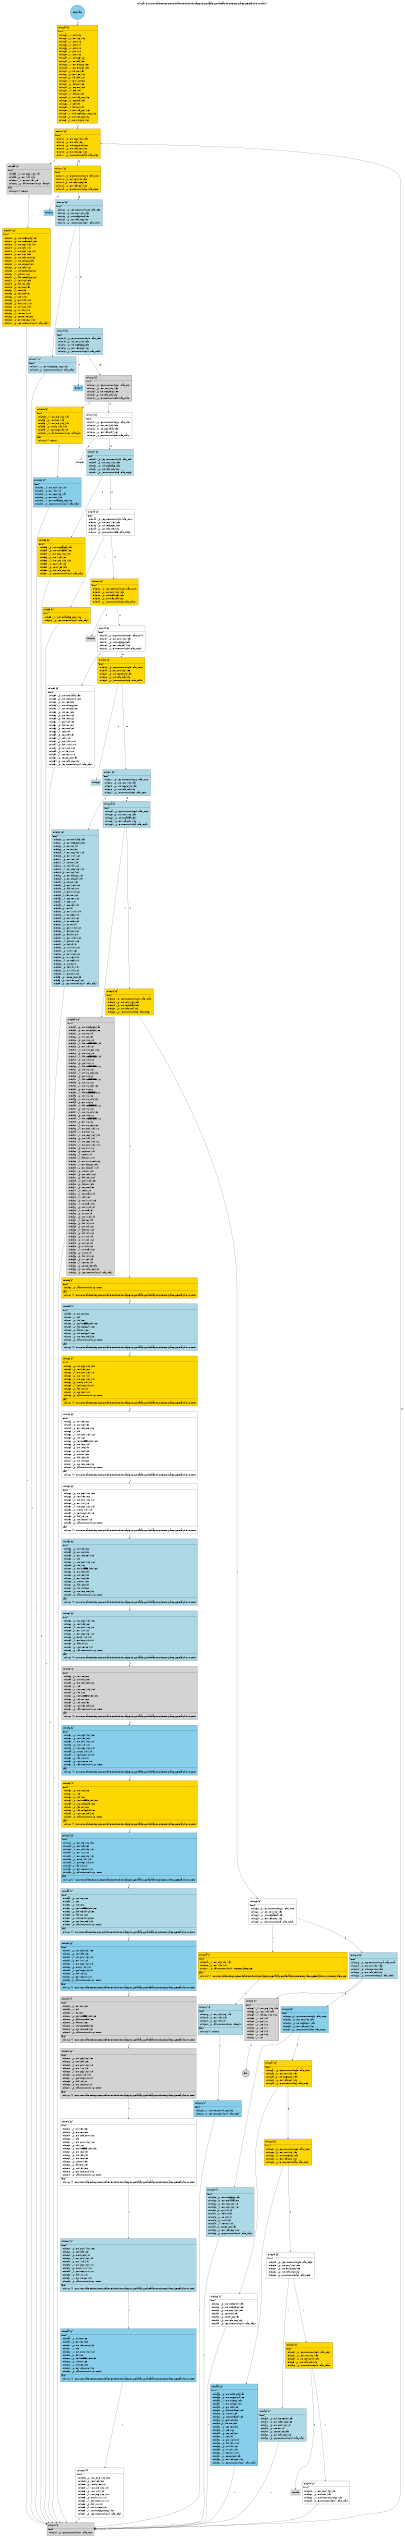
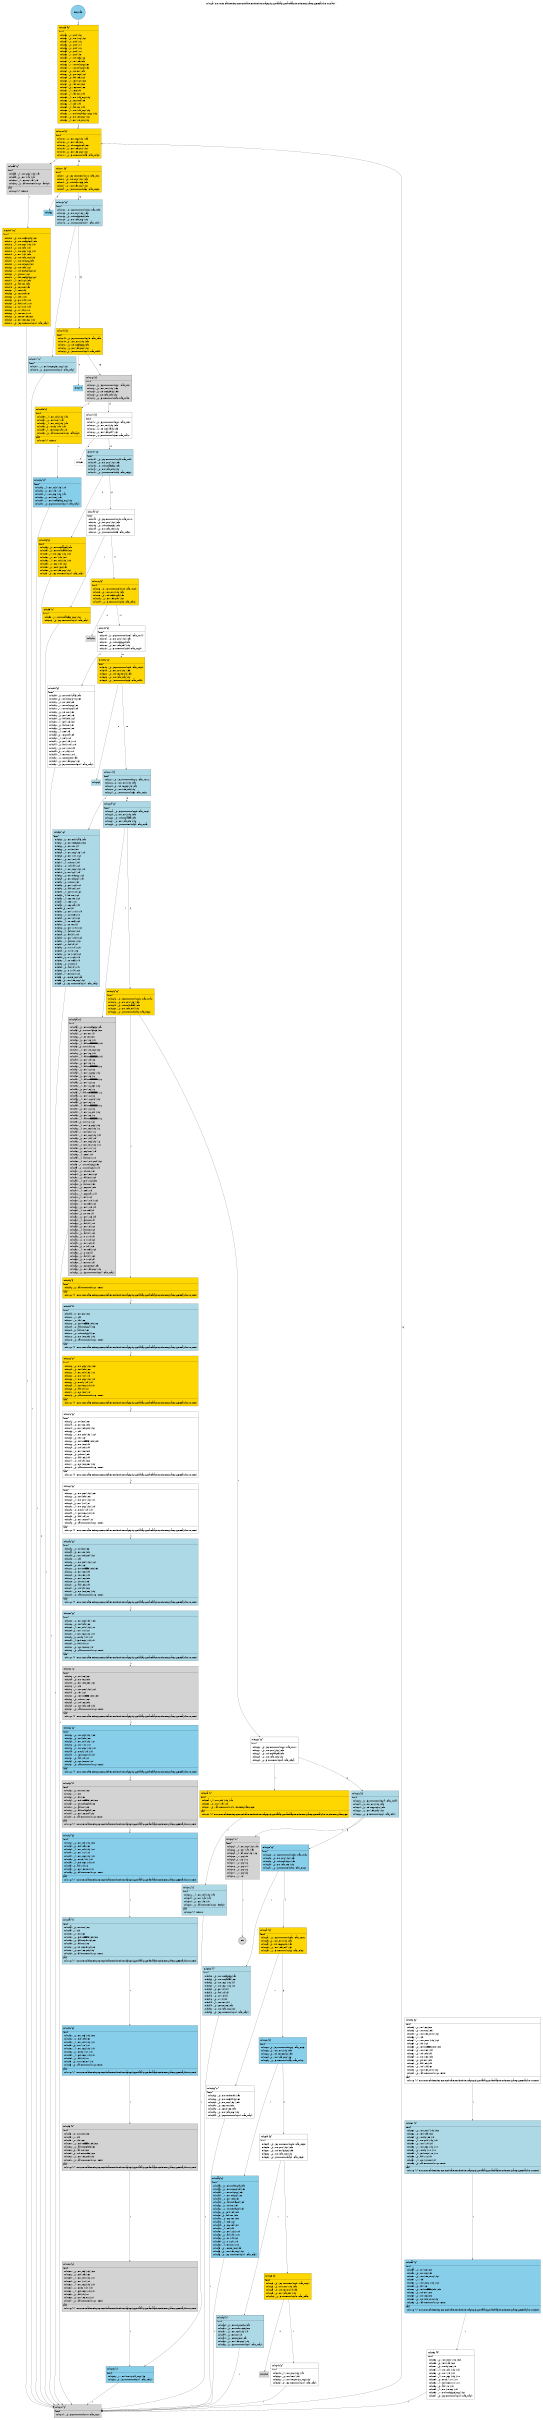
node "0x402749 [25]": fillcolor lightblue -> gold
node "0x402d5c [40]": fillcolor gold -> lightgrey
edge "0x402e20 [38]" -> "0x402e46 [58]": now "0x402e20 [38]" -> "0x403025 [12]"
node "0x4028c0 [25]": fillcolor gold -> skyblue
